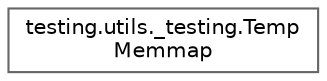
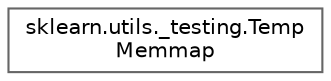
node "testing.utils._testing.Temp Memmap": label "testing.utils._testing.Temp Memmap" -> "sklearn.utils._testing.Temp Memmap"
